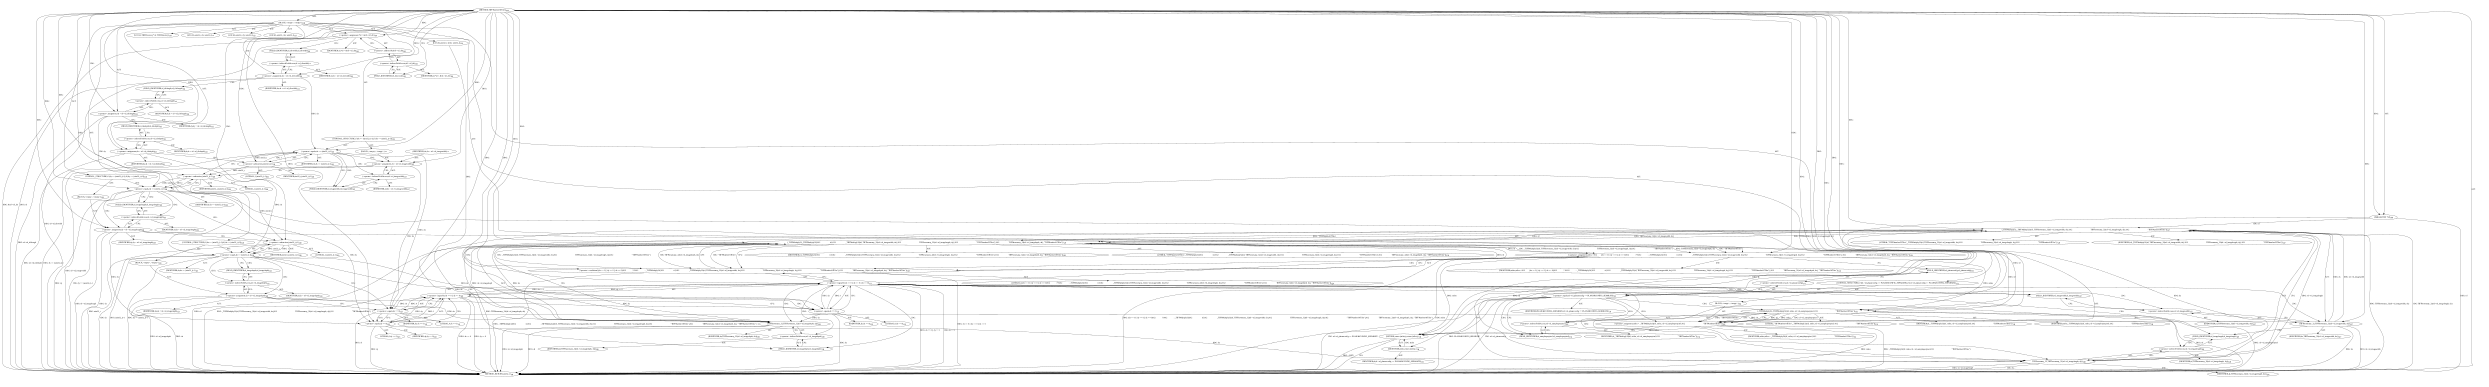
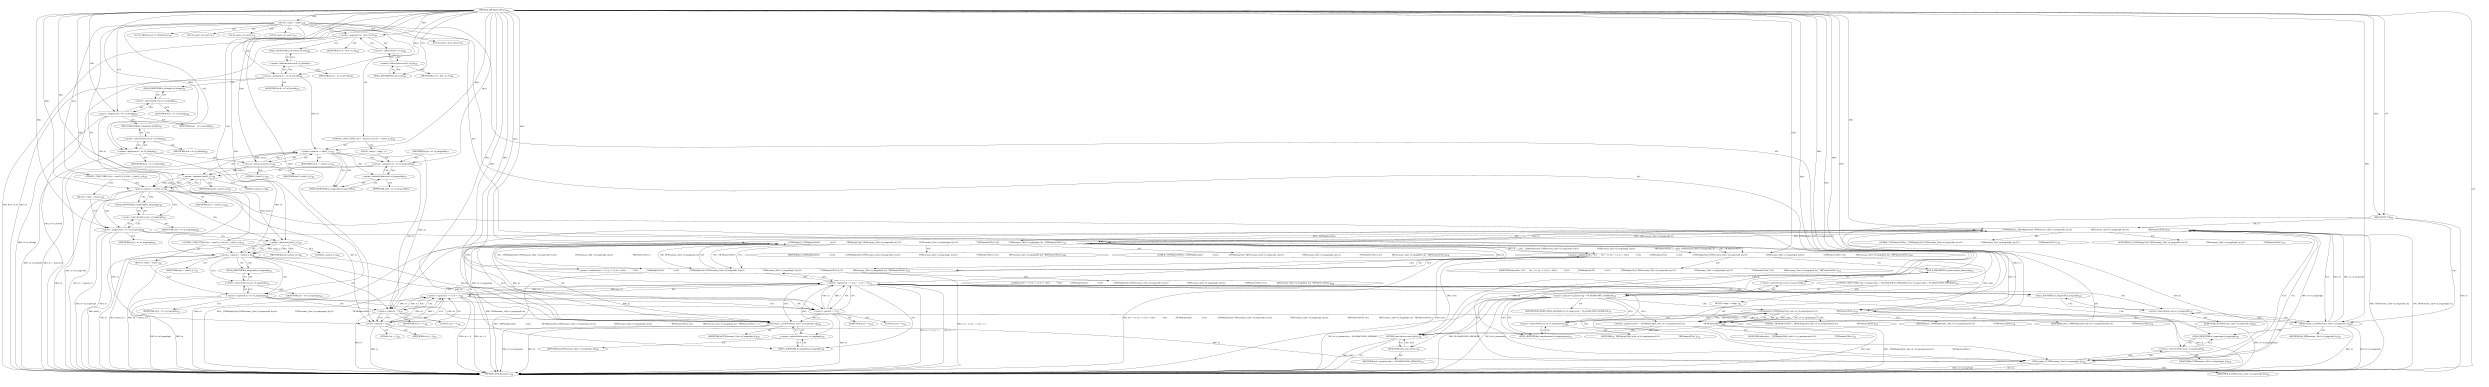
edge "(METHOD,TIFFNumberOfTiles)" -> "(<operator>.assignment,dz = td->td_imagedepth)": added, label "DDG:"
node "(IDENTIFIER,td,dz = td->td_tiledepth)": text "113" -> "813"
edge "(<operator>.logicalOr,dx == 0 || dy == 0 || dz == 0)" -> "(TIFFhowmany_32,TIFFhowmany_32(td->td_imagewidth, dx))": now "(PARAM,TIFF *tif)" -> "(TIFFhowmany_32,TIFFhowmany_32(td->td_imagewidth, dx))"
edge "(LOCAL,uint32_t ntiles: uint32_t)" -> "(TIFFhowmany_32,TIFFhowmany_32(td->td_imagedepth, dz))": now "(METHOD,TIFFNumberOfTiles)" -> "(TIFFhowmany_32,TIFFhowmany_32(td->td_imagedepth, dz))"
